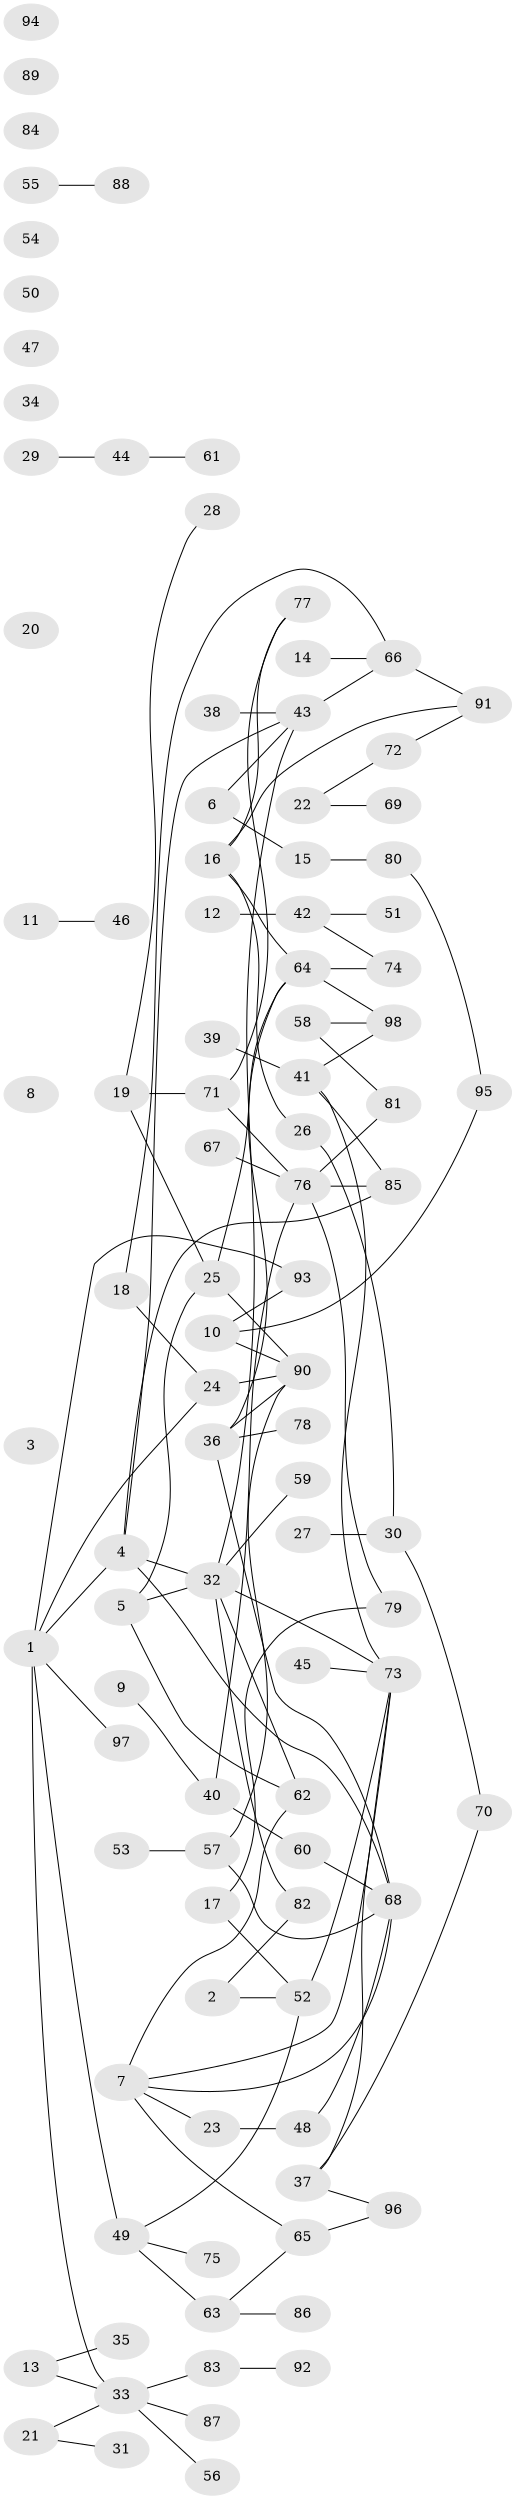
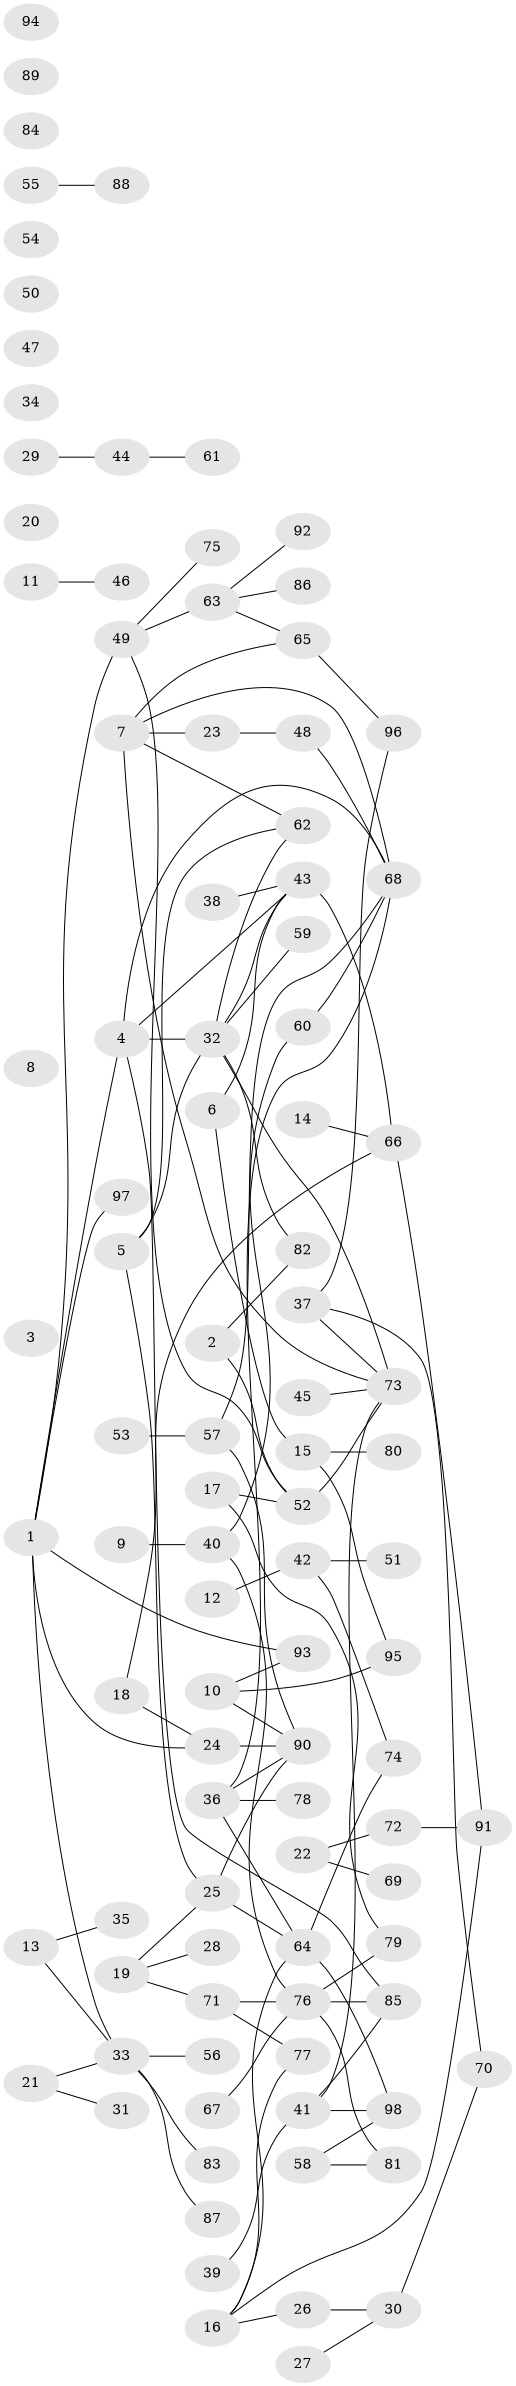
edge "80" -- "95": now "15" -- "95"
edge "83" -- "92": now "63" -- "92"
